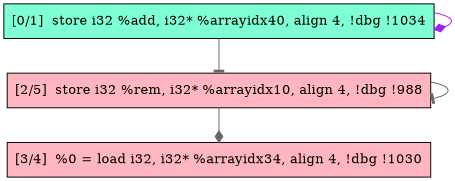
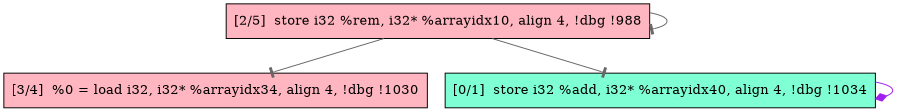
edge "[0/1]  store i32 %add, i32* %arrayidx40, align 4, !dbg !1034" -> "[2/5]  store i32 %rem, i32* %arrayidx10, align 4, !dbg !988": reversed
edge "[2/5]  store i32 %rem, i32* %arrayidx10, align 4, !dbg !988" -> "[3/4]  %0 = load i32, i32* %arrayidx34, align 4, !dbg !1030": arrowhead diamond -> tee
